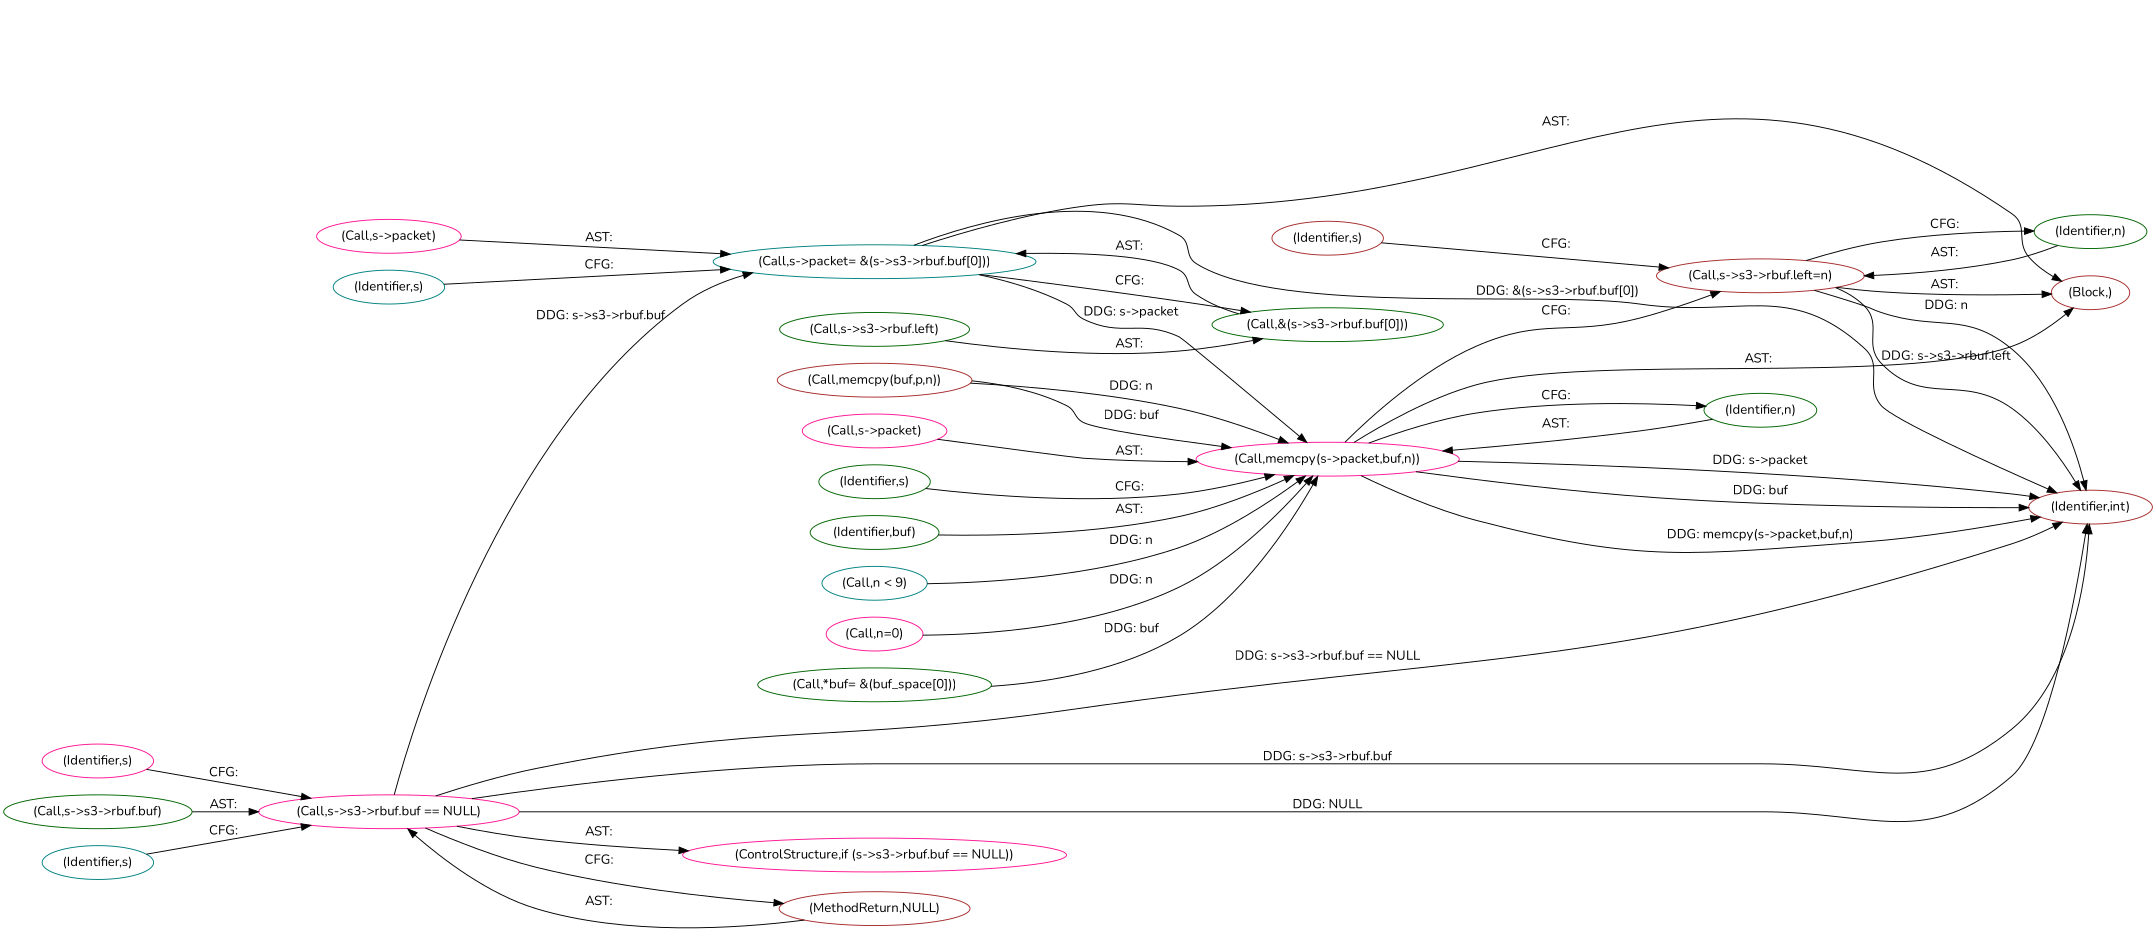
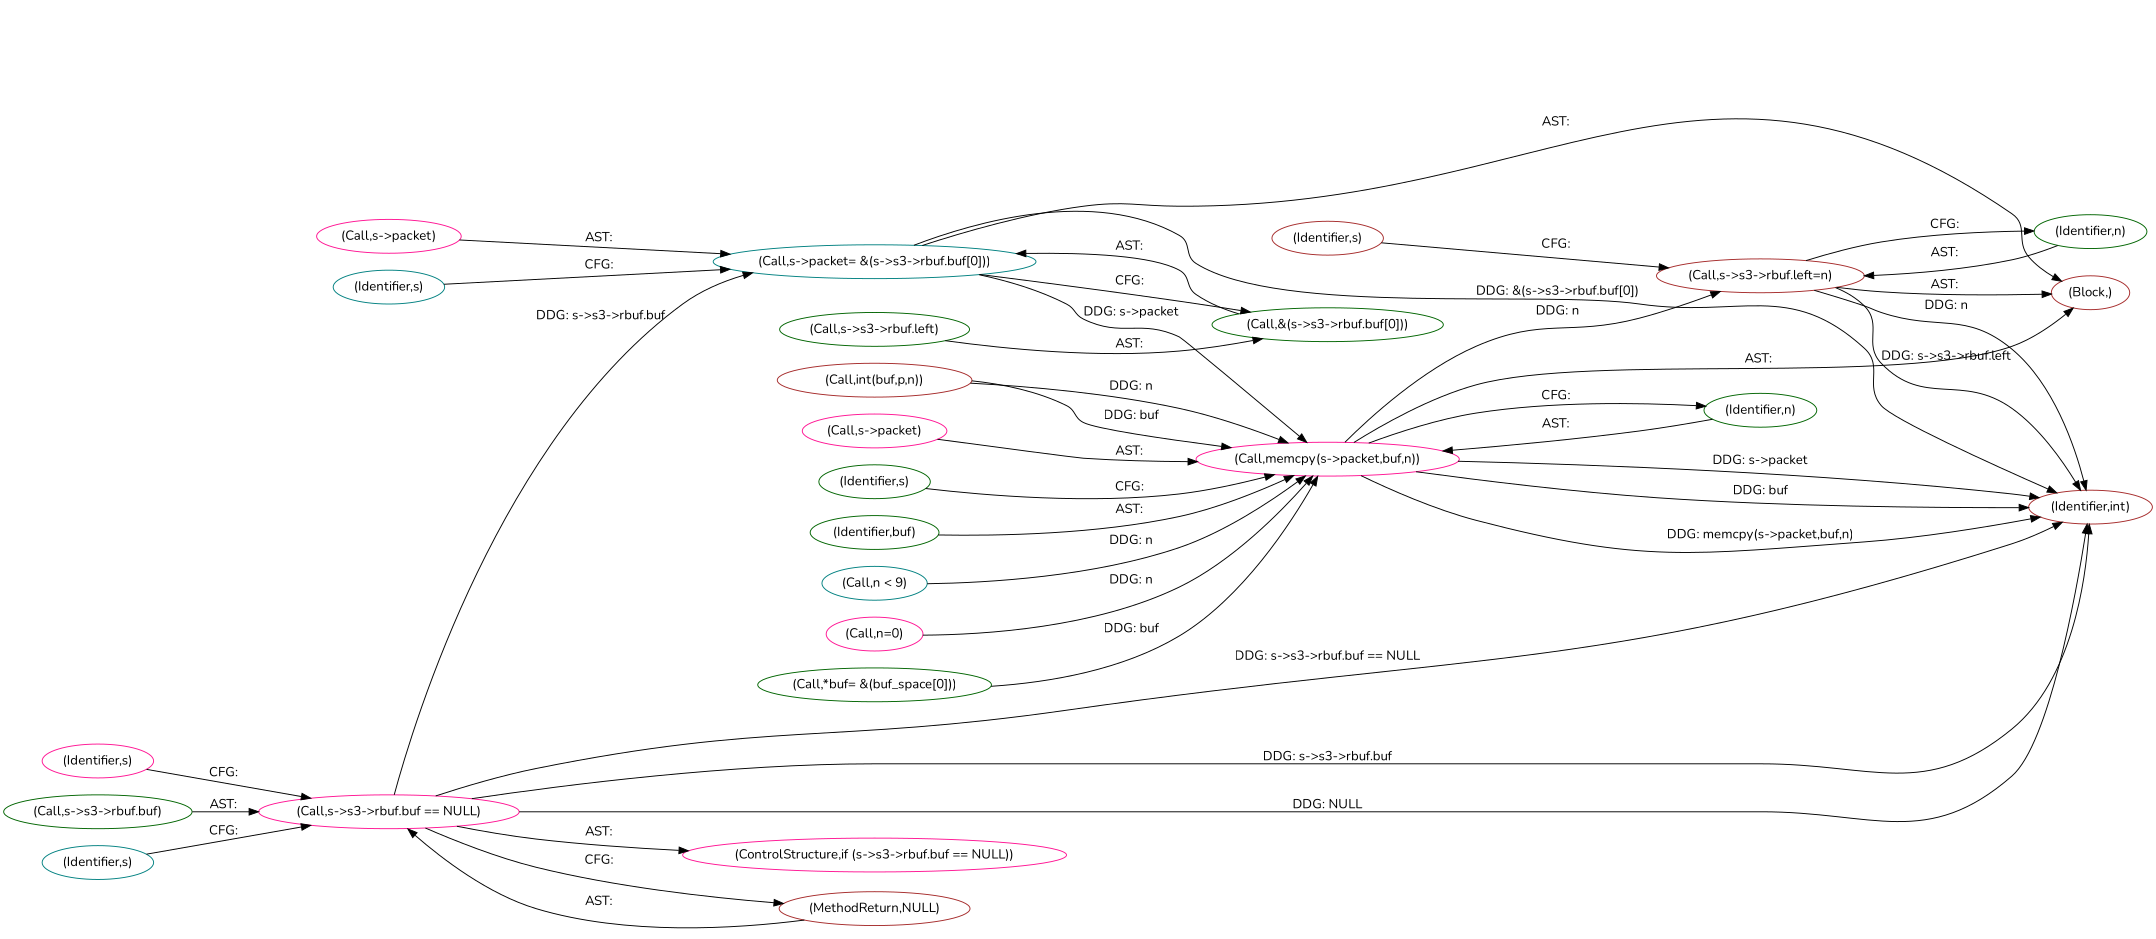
edge "(Call,memcpy(s->packet,buf,n))" -> "(Call,s->s3->rbuf.left=n)": label "CFG: " -> "DDG: n"
node "(Call,memcpy(buf,p,n))": label "(Call,memcpy(buf,p,n))" -> "(Call,int(buf,p,n))"
